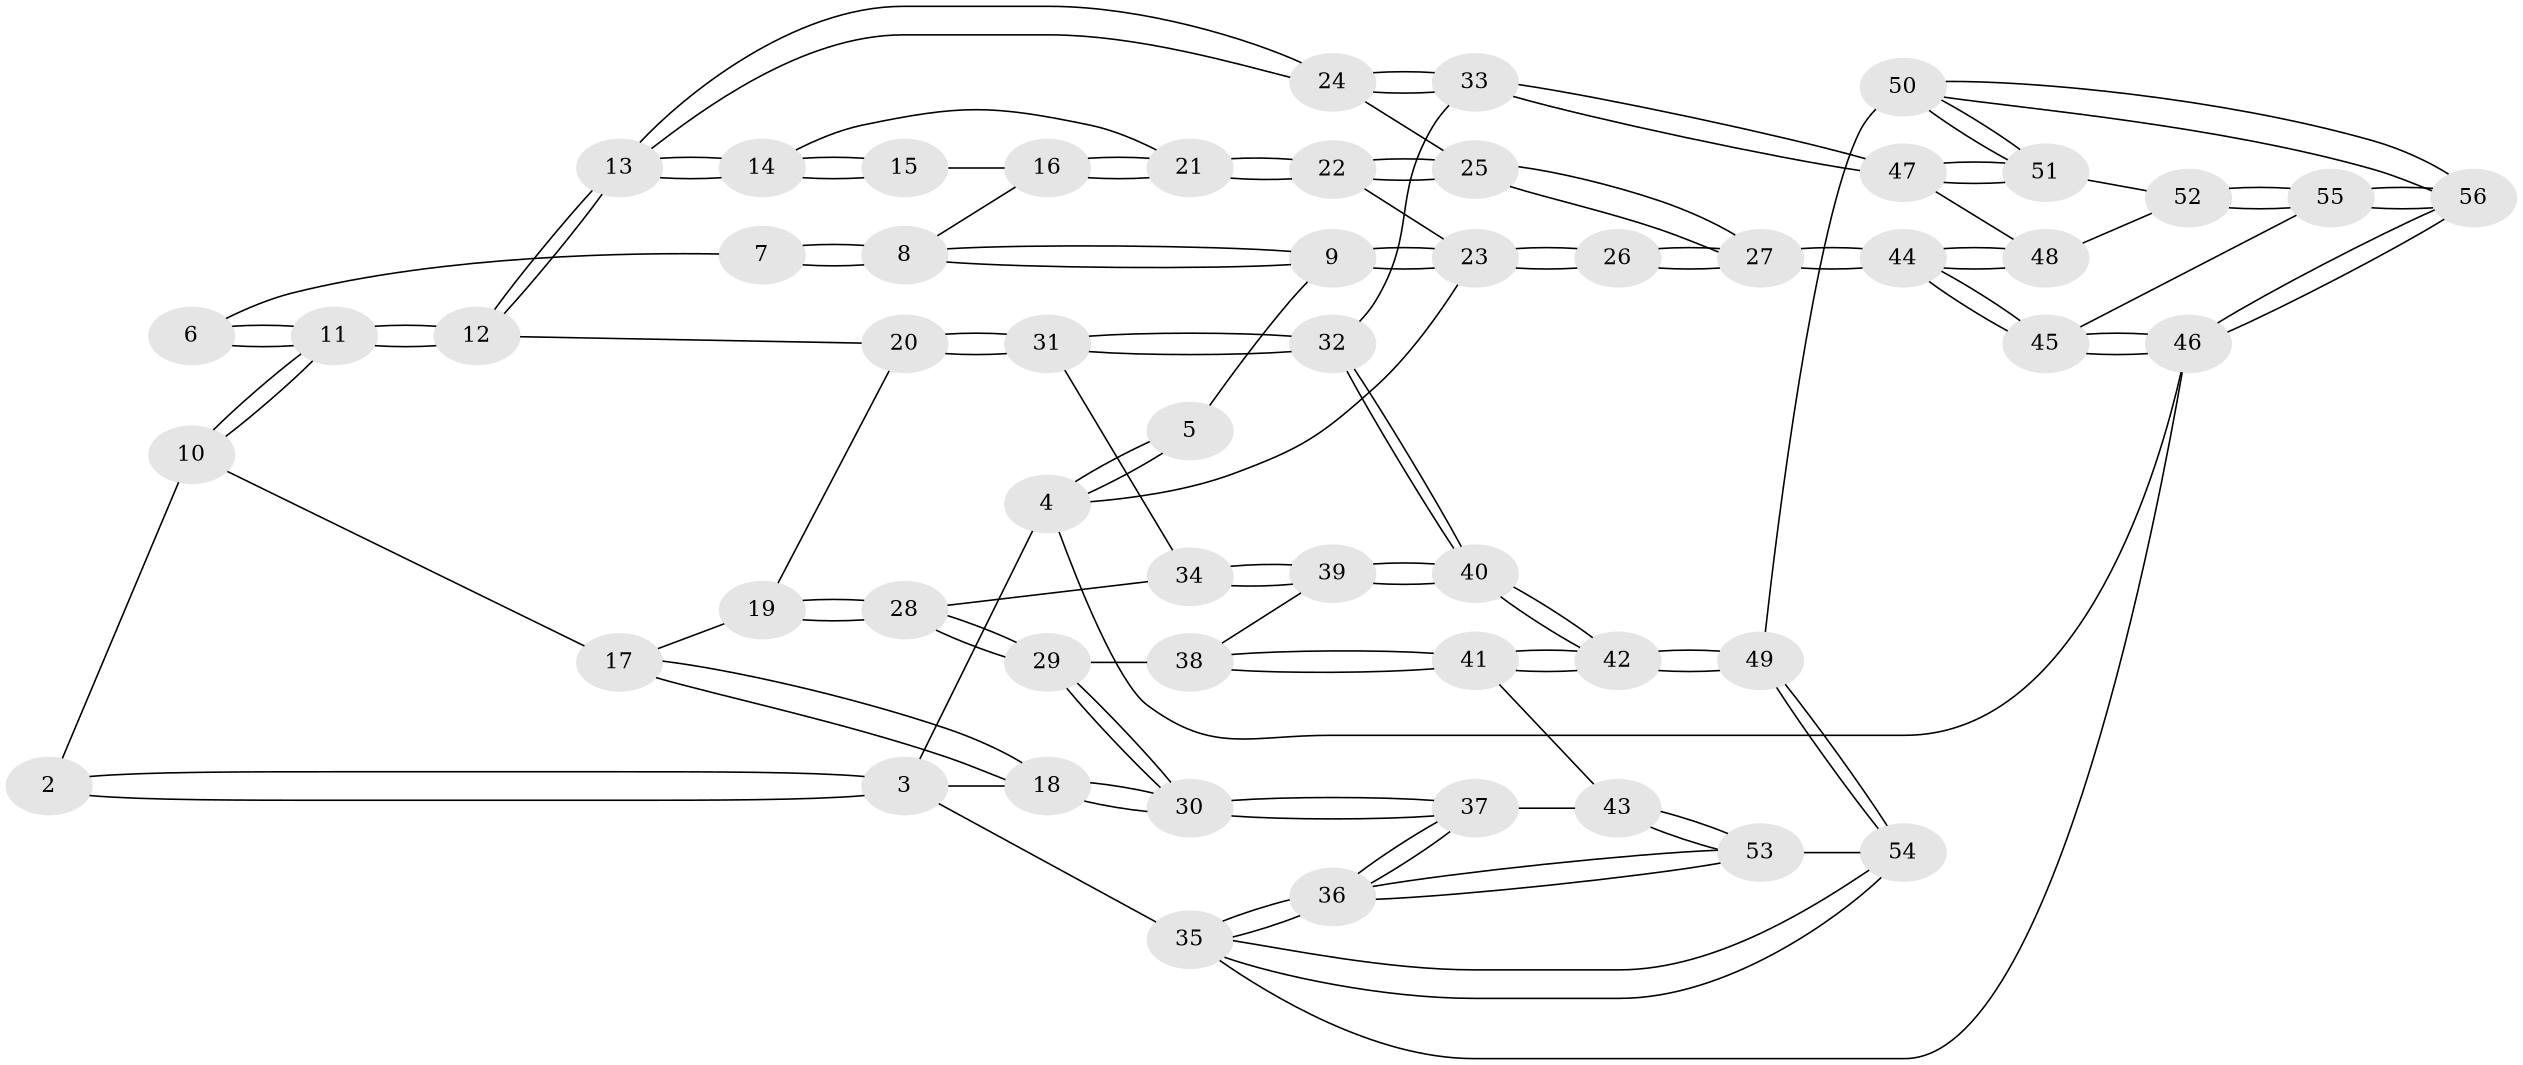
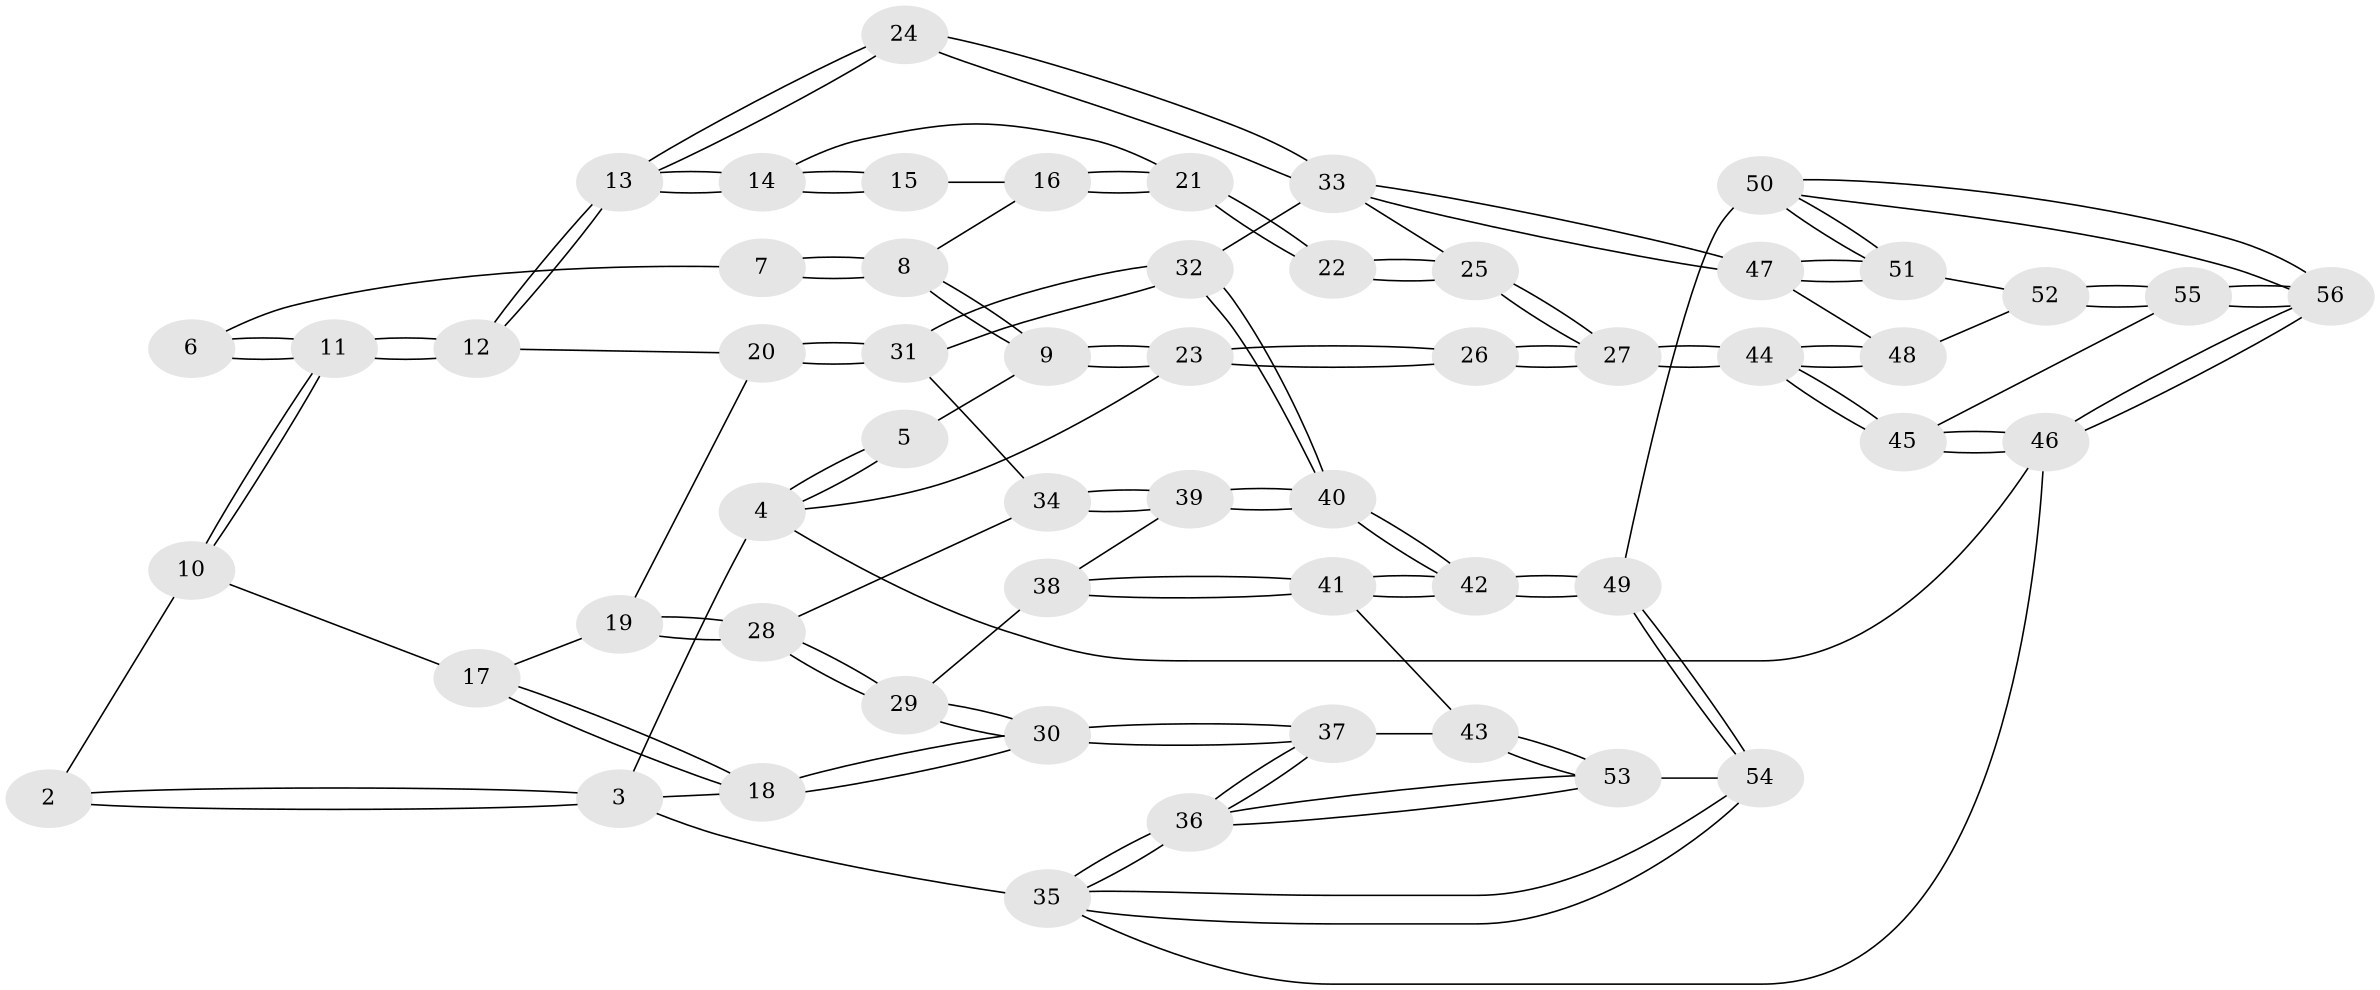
edge "24" -- "25": now "33" -- "25"
edge "22" -- "23": removed
